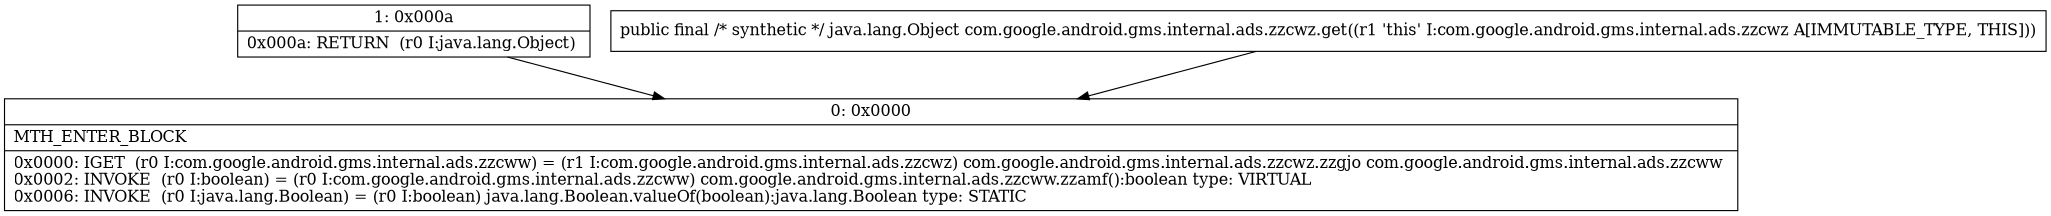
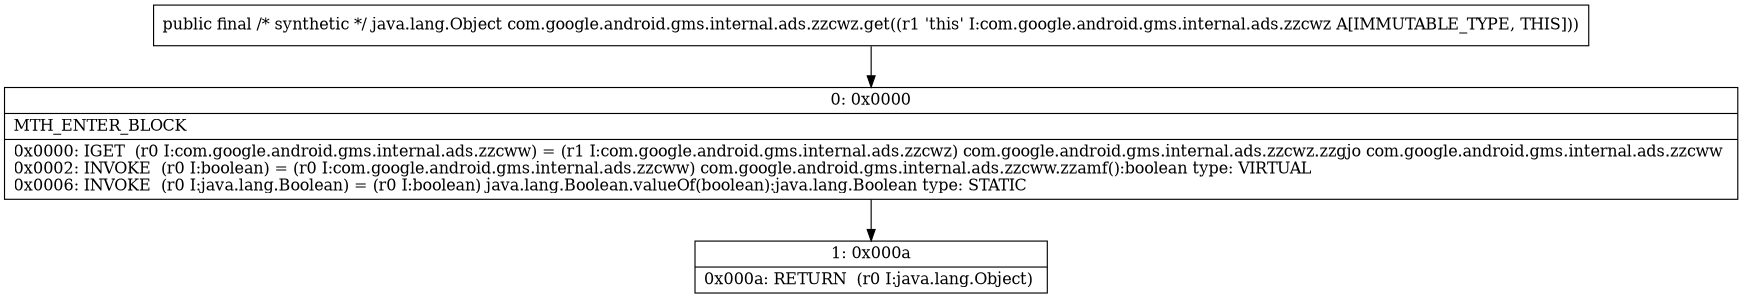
edge "1: 0x000a" -> "0: 0x0000": reversed
